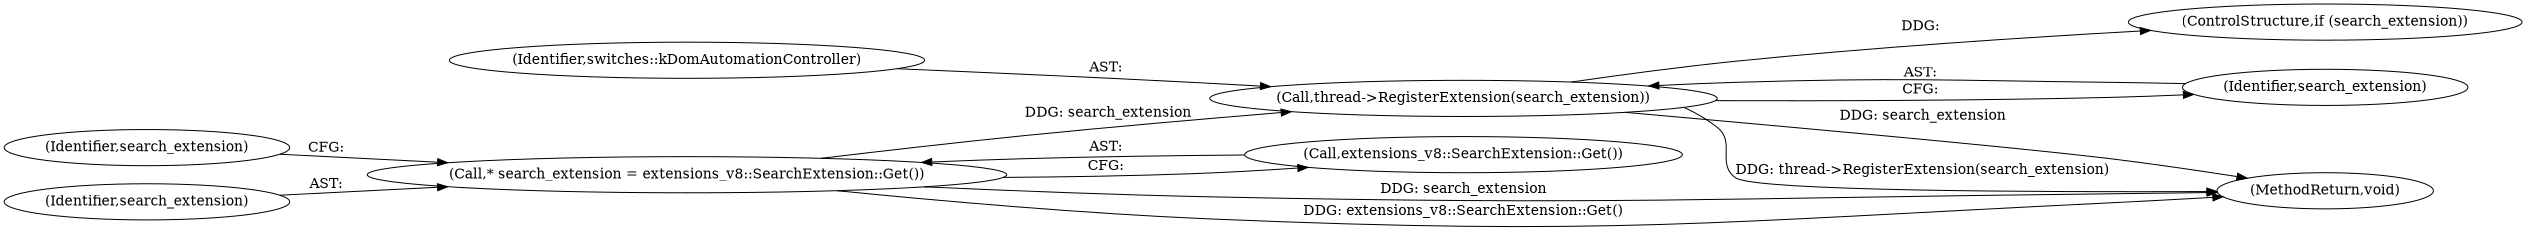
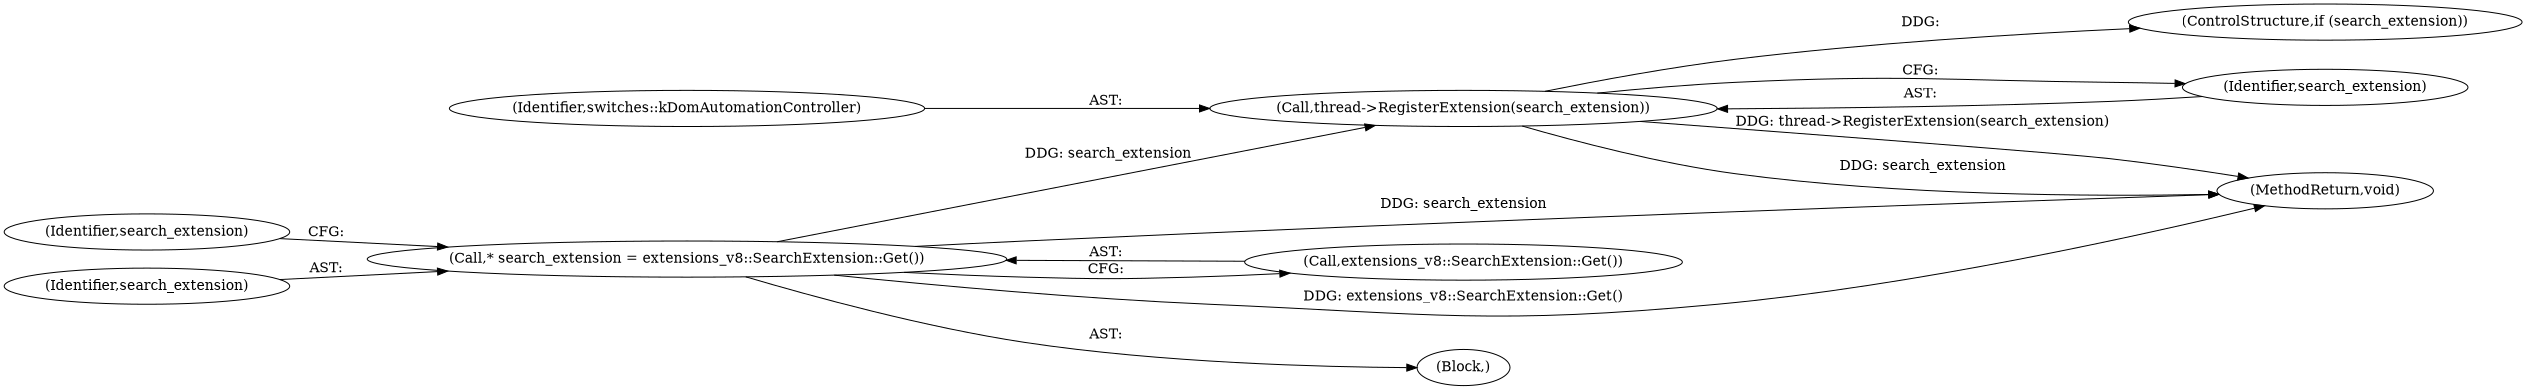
node "(Block,)": added
